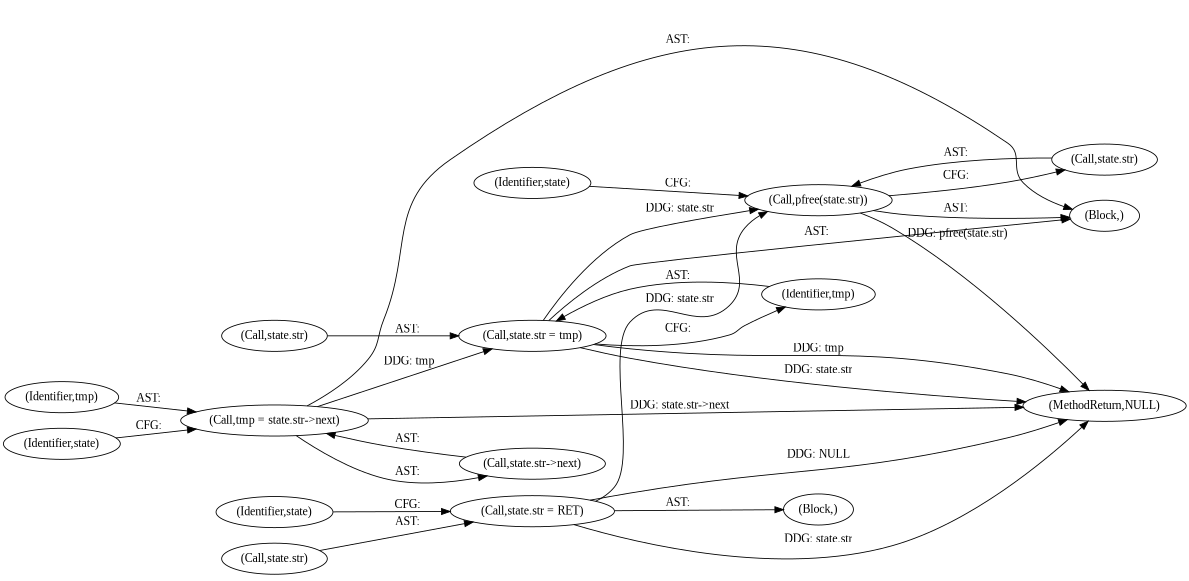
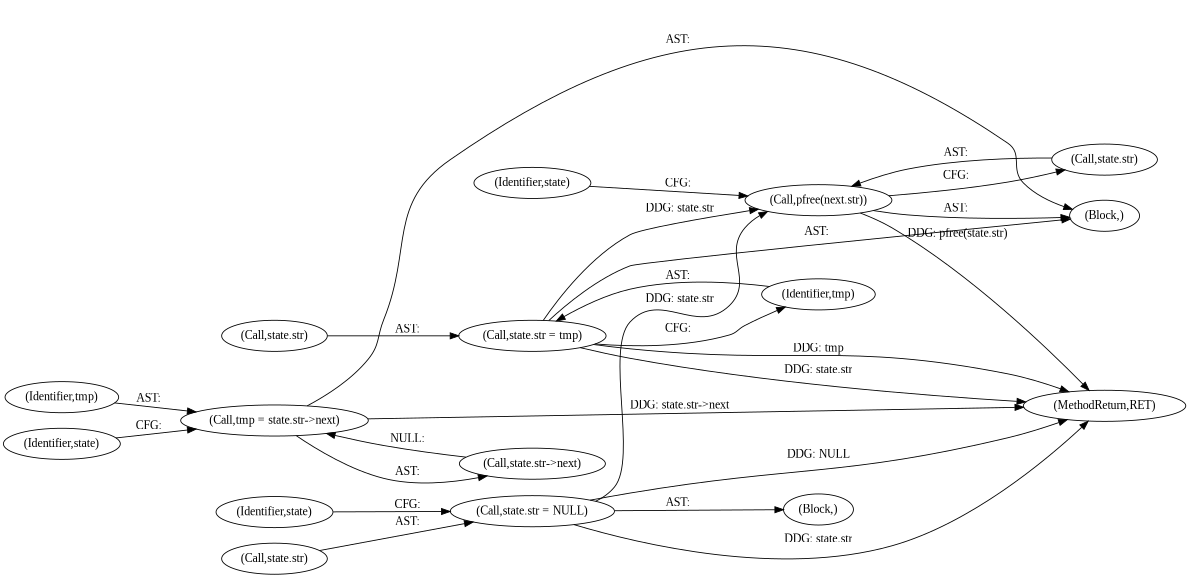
node "(Call,pfree(state.str))": label "(Call,pfree(state.str))" -> "(Call,pfree(next.str))"
edge "(Call,tmp = state.str->next)" -> "(Call,state.str = tmp)": removed, label "DDG: tmp"
node "(MethodReturn,NULL)": label "(MethodReturn,NULL)" -> "(MethodReturn,RET)"
edge "(Call,state.str->next)" -> "(Call,tmp = state.str->next)": label "AST: " -> "NULL: "
node "(Call,state.str = RET)": label "(Call,state.str = RET)" -> "(Call,state.str = NULL)"
